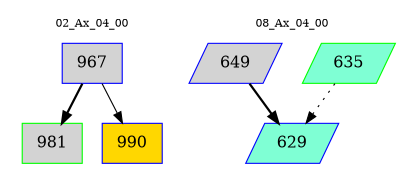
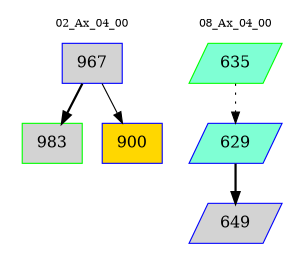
edge "649" -> "629": reversed
node "981": label "981" -> "983"
node "990": label "990" -> "900"
